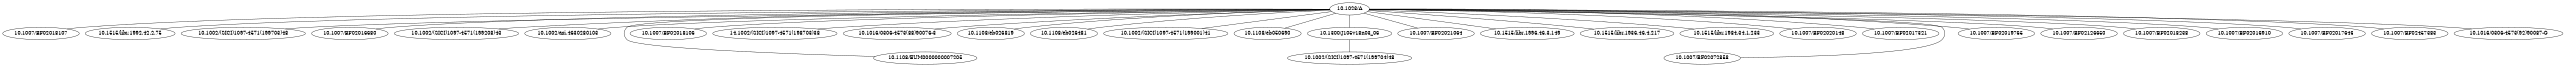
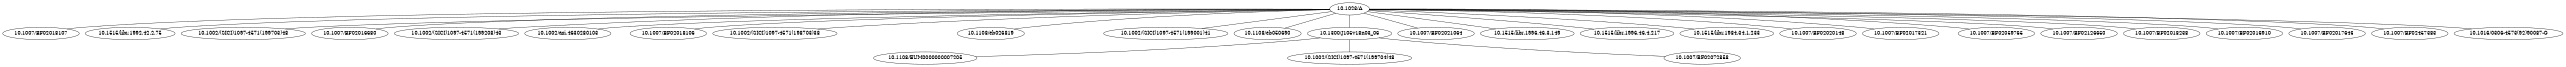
node "14.1002/(SICI)1097-4571(198703)38": label "14.1002/(SICI)1097-4571(198703)38" -> "10.1002/(SICI)1097-4571(198703)38"
node "10.1016/0306-4573(88)90076-3": removed
node "10.1108/eb026481": removed
node "10.1515/libr.1936.46.4.217": label "10.1515/libr.1936.46.4.217" -> "10.1515/libr.1996.46.4.217"
node "10.1007/BF02019765": label "10.1007/BF02019765" -> "10.1007/BF02059765"
edge "10.1023/A" -- "10.1108/EUM0000000007205": now "10.1300/J105v18n03_06" -- "10.1108/EUM0000000007205"
edge "10.1023/A" -- "10.1007/BF02072858": now "10.1300/J105v18n03_06" -- "10.1007/BF02072858"
